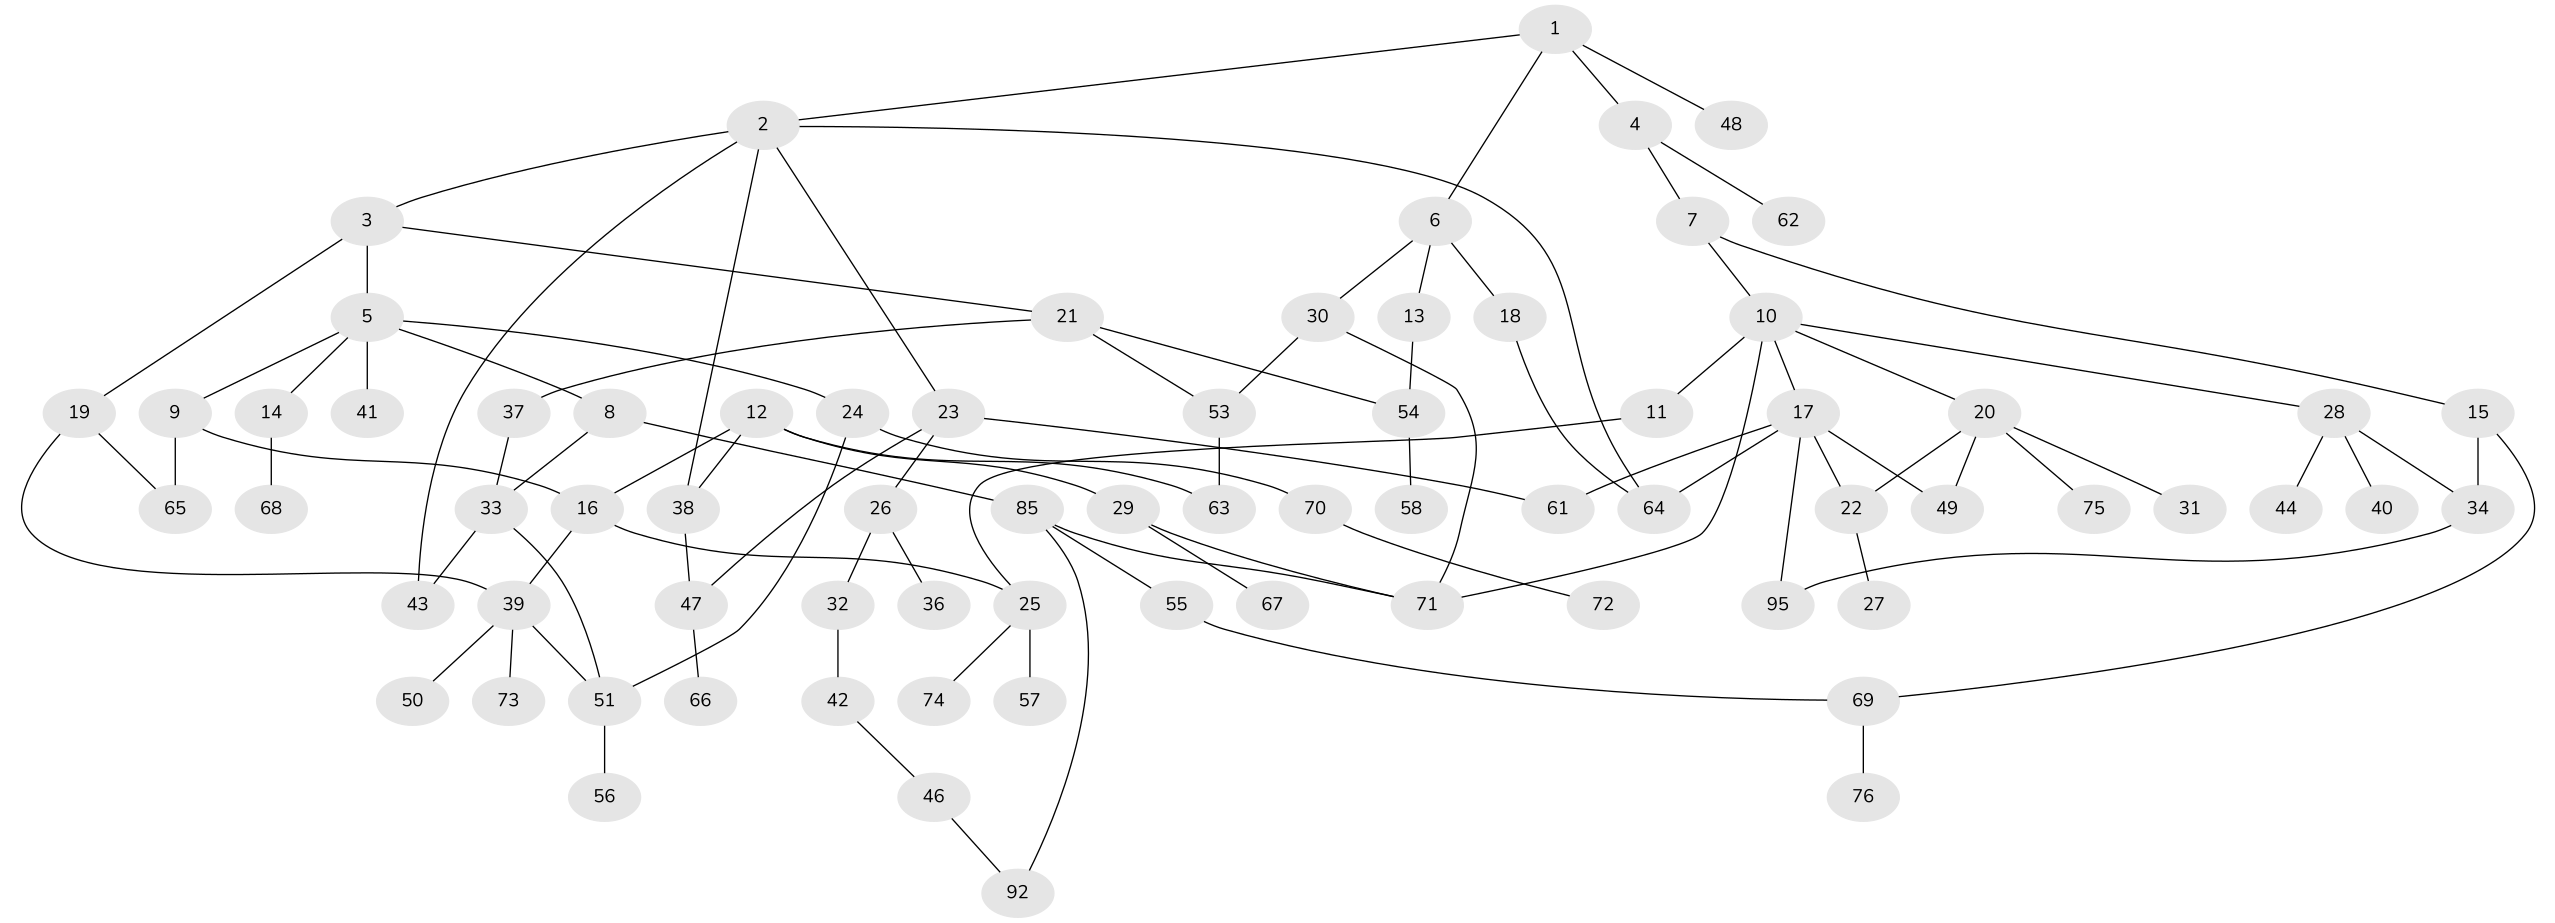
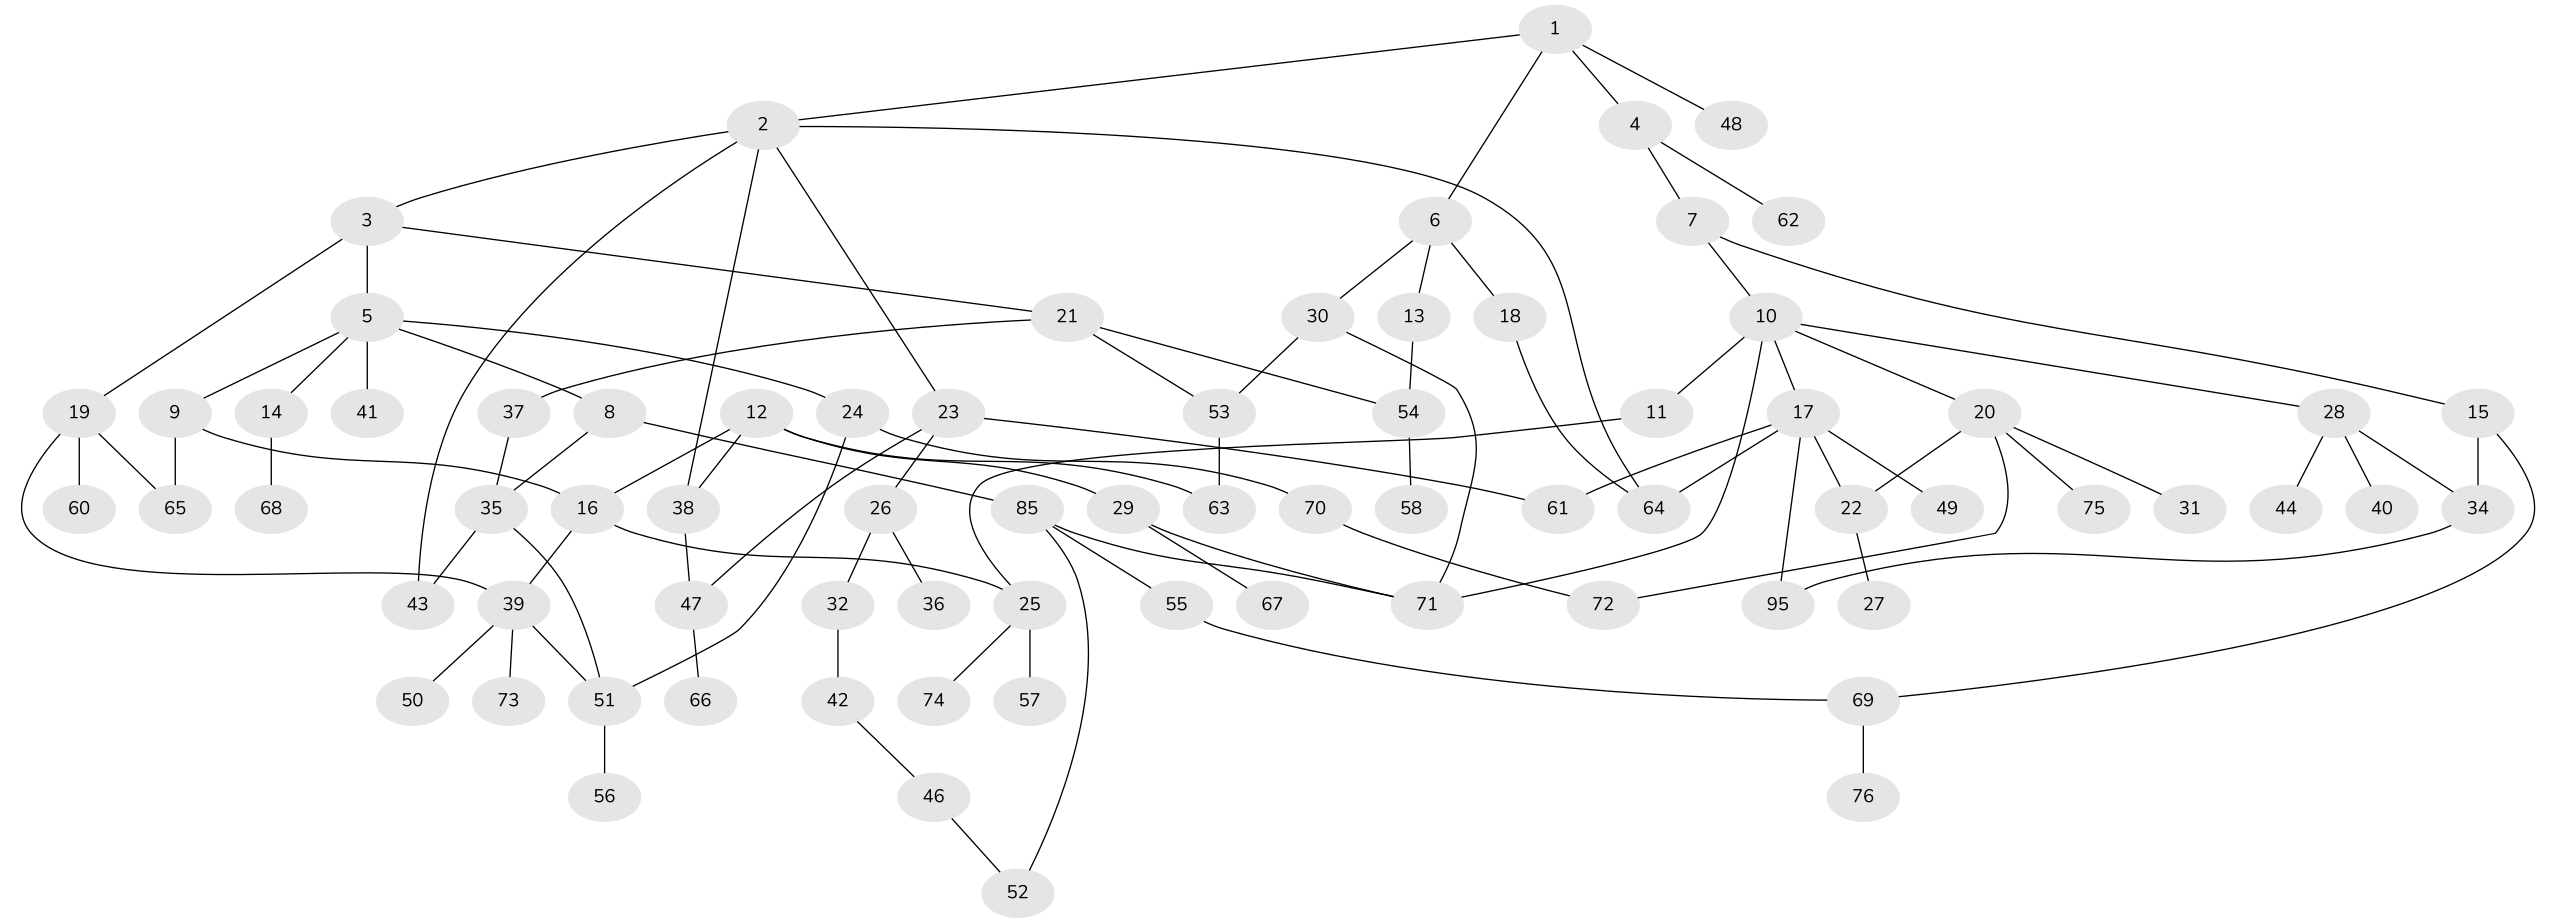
edge "20" -- "49": now "20" -- "72"
node "60": added
node "33": label "33" -> "35"
node "92": label "92" -> "52"
